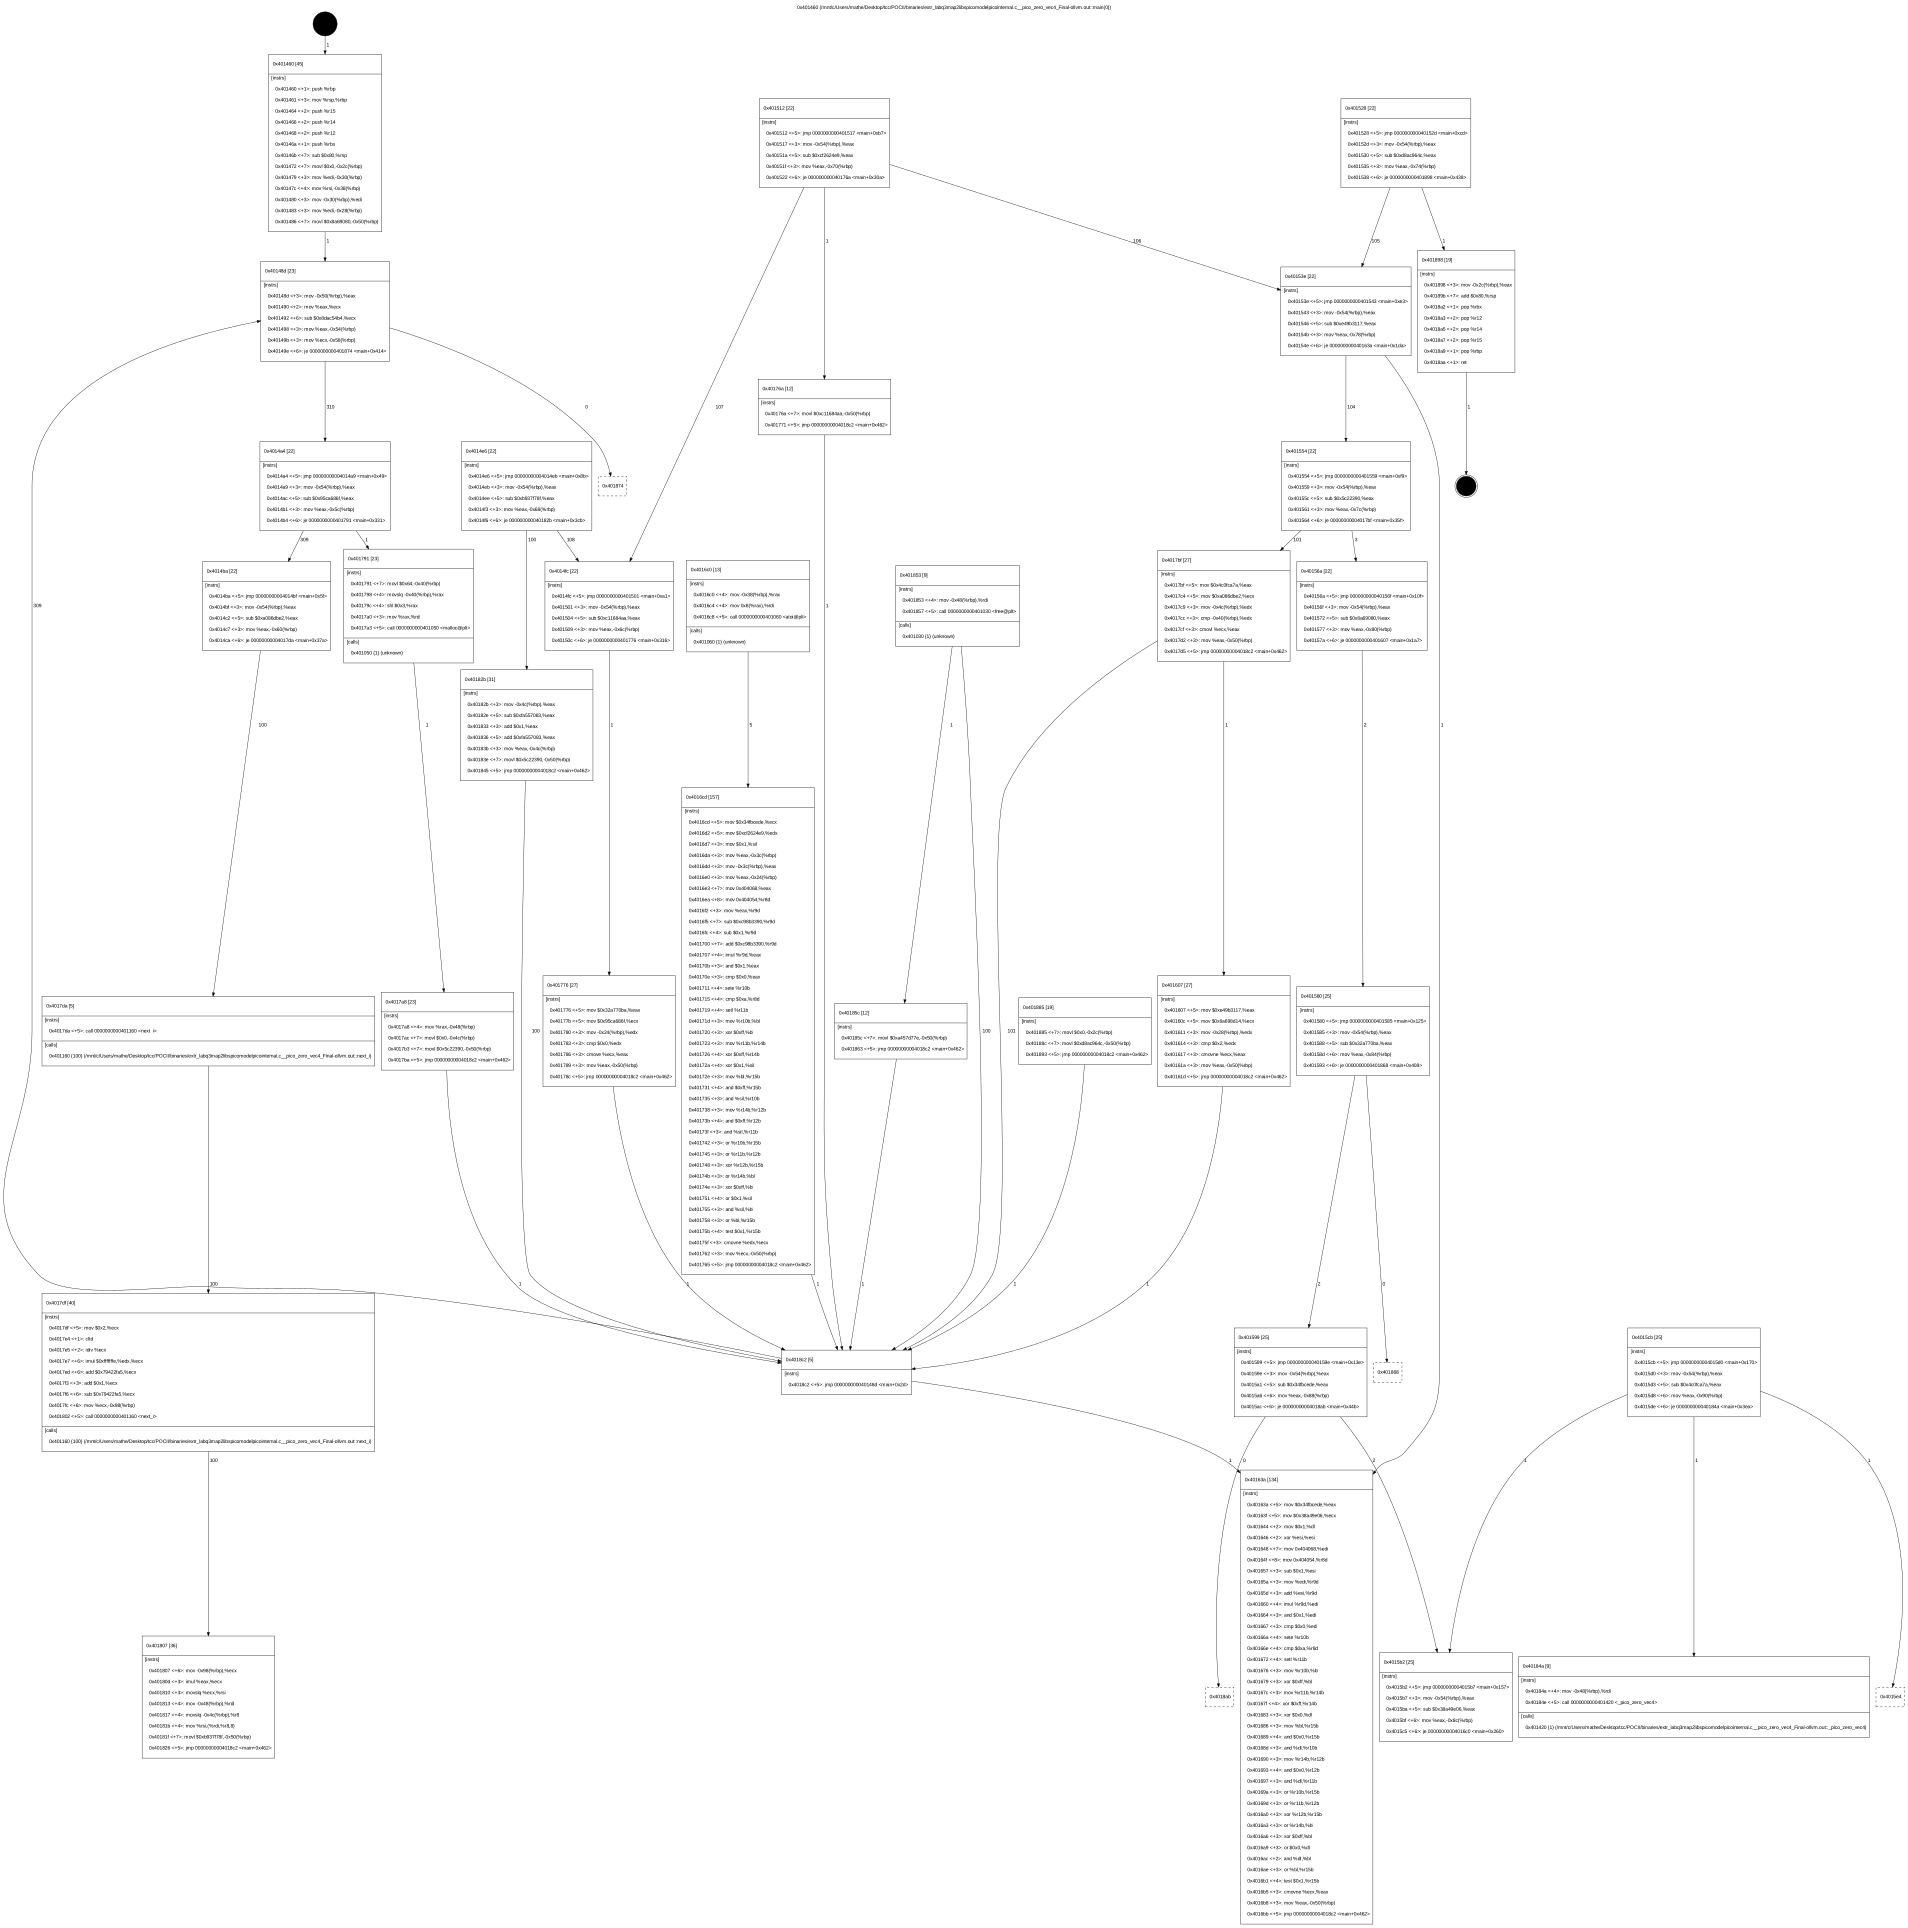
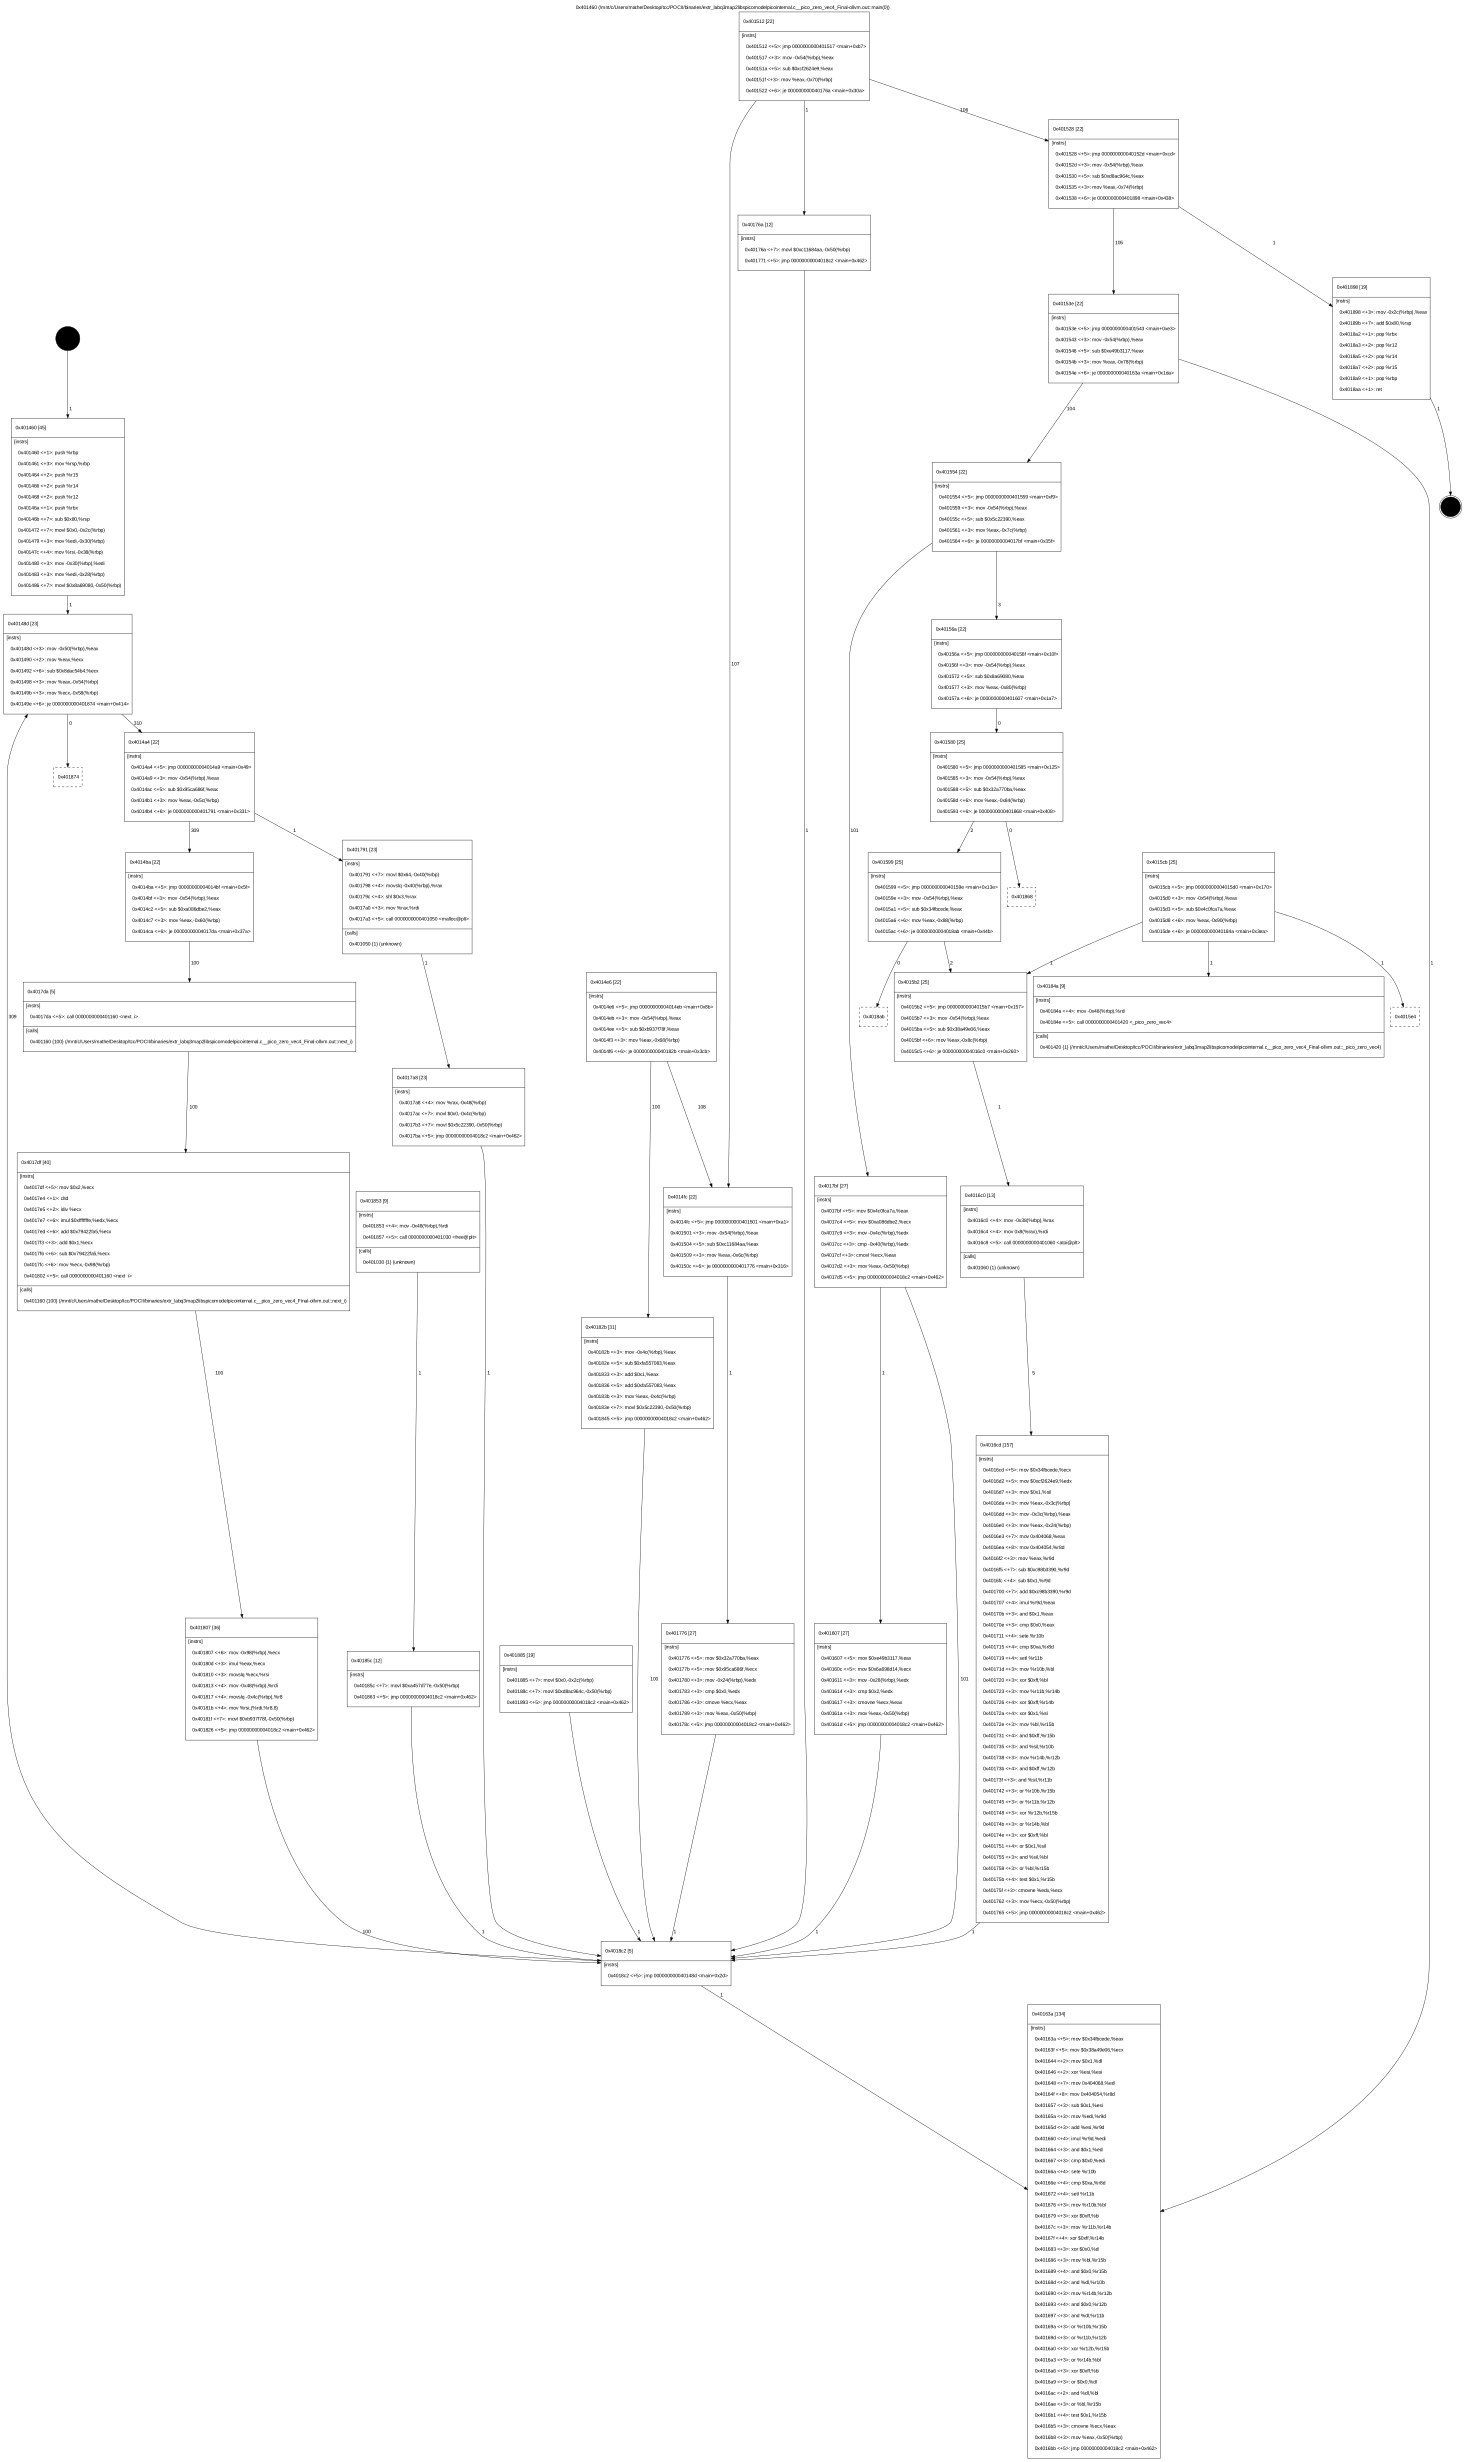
edge "0x401512 [22]" -> "0x40153e [22]": now "0x401512 [22]" -> "0x401528 [22]"
edge "0x40156a [22]" -> "0x401580 [25]": label " 2" -> " 0"
edge "0x401853 [9]" -> "0x4018c2 [5]": now "0x401807 [36]" -> "0x4018c2 [5]"
edge "0x4015b2 [25]" -> "0x4016c0 [13]": added, label "1"
